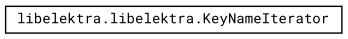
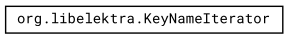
node "libelektra.libelektra.KeyNameIterator": label "libelektra.libelektra.KeyNameIterator" -> "org.libelektra.KeyNameIterator"
